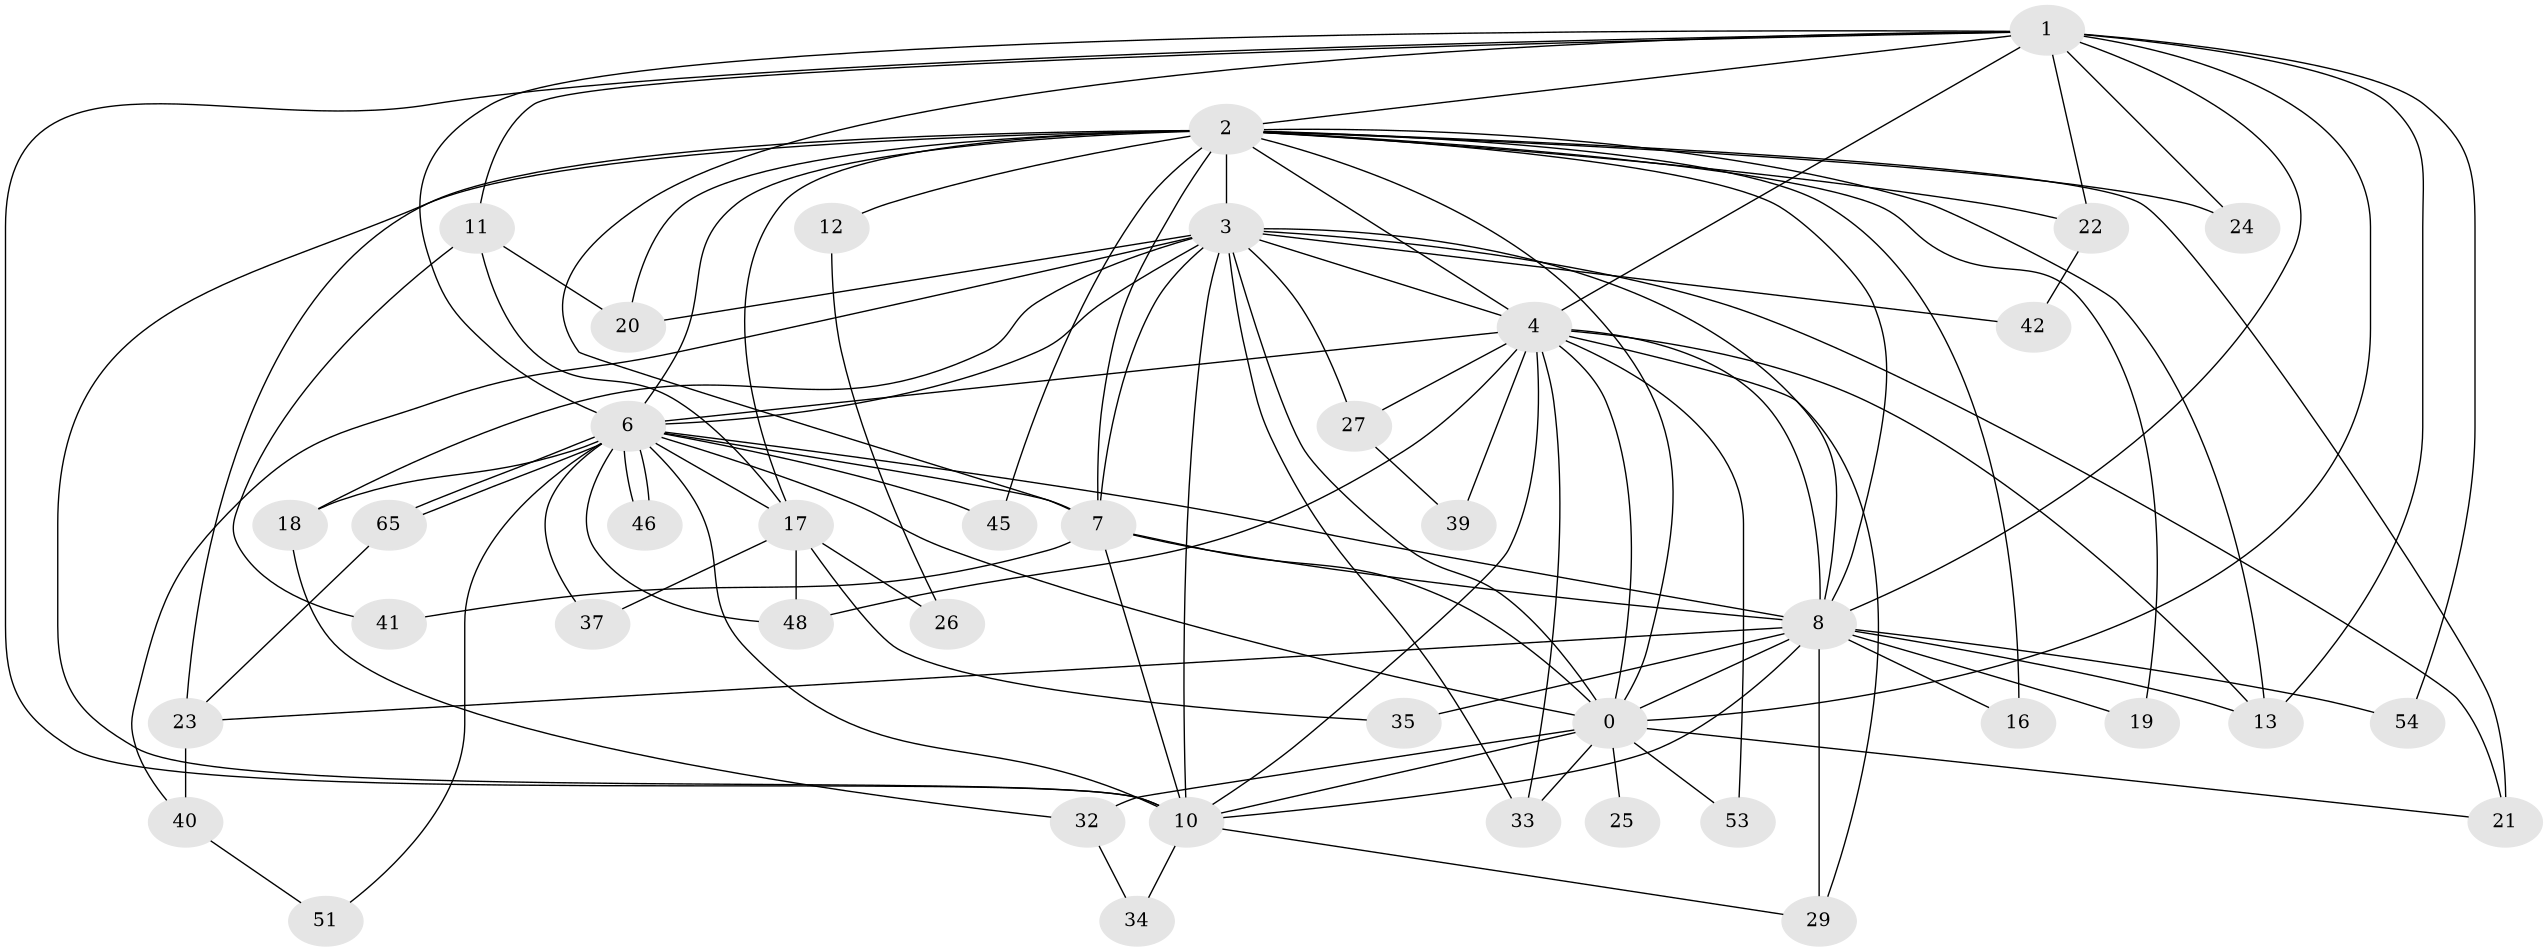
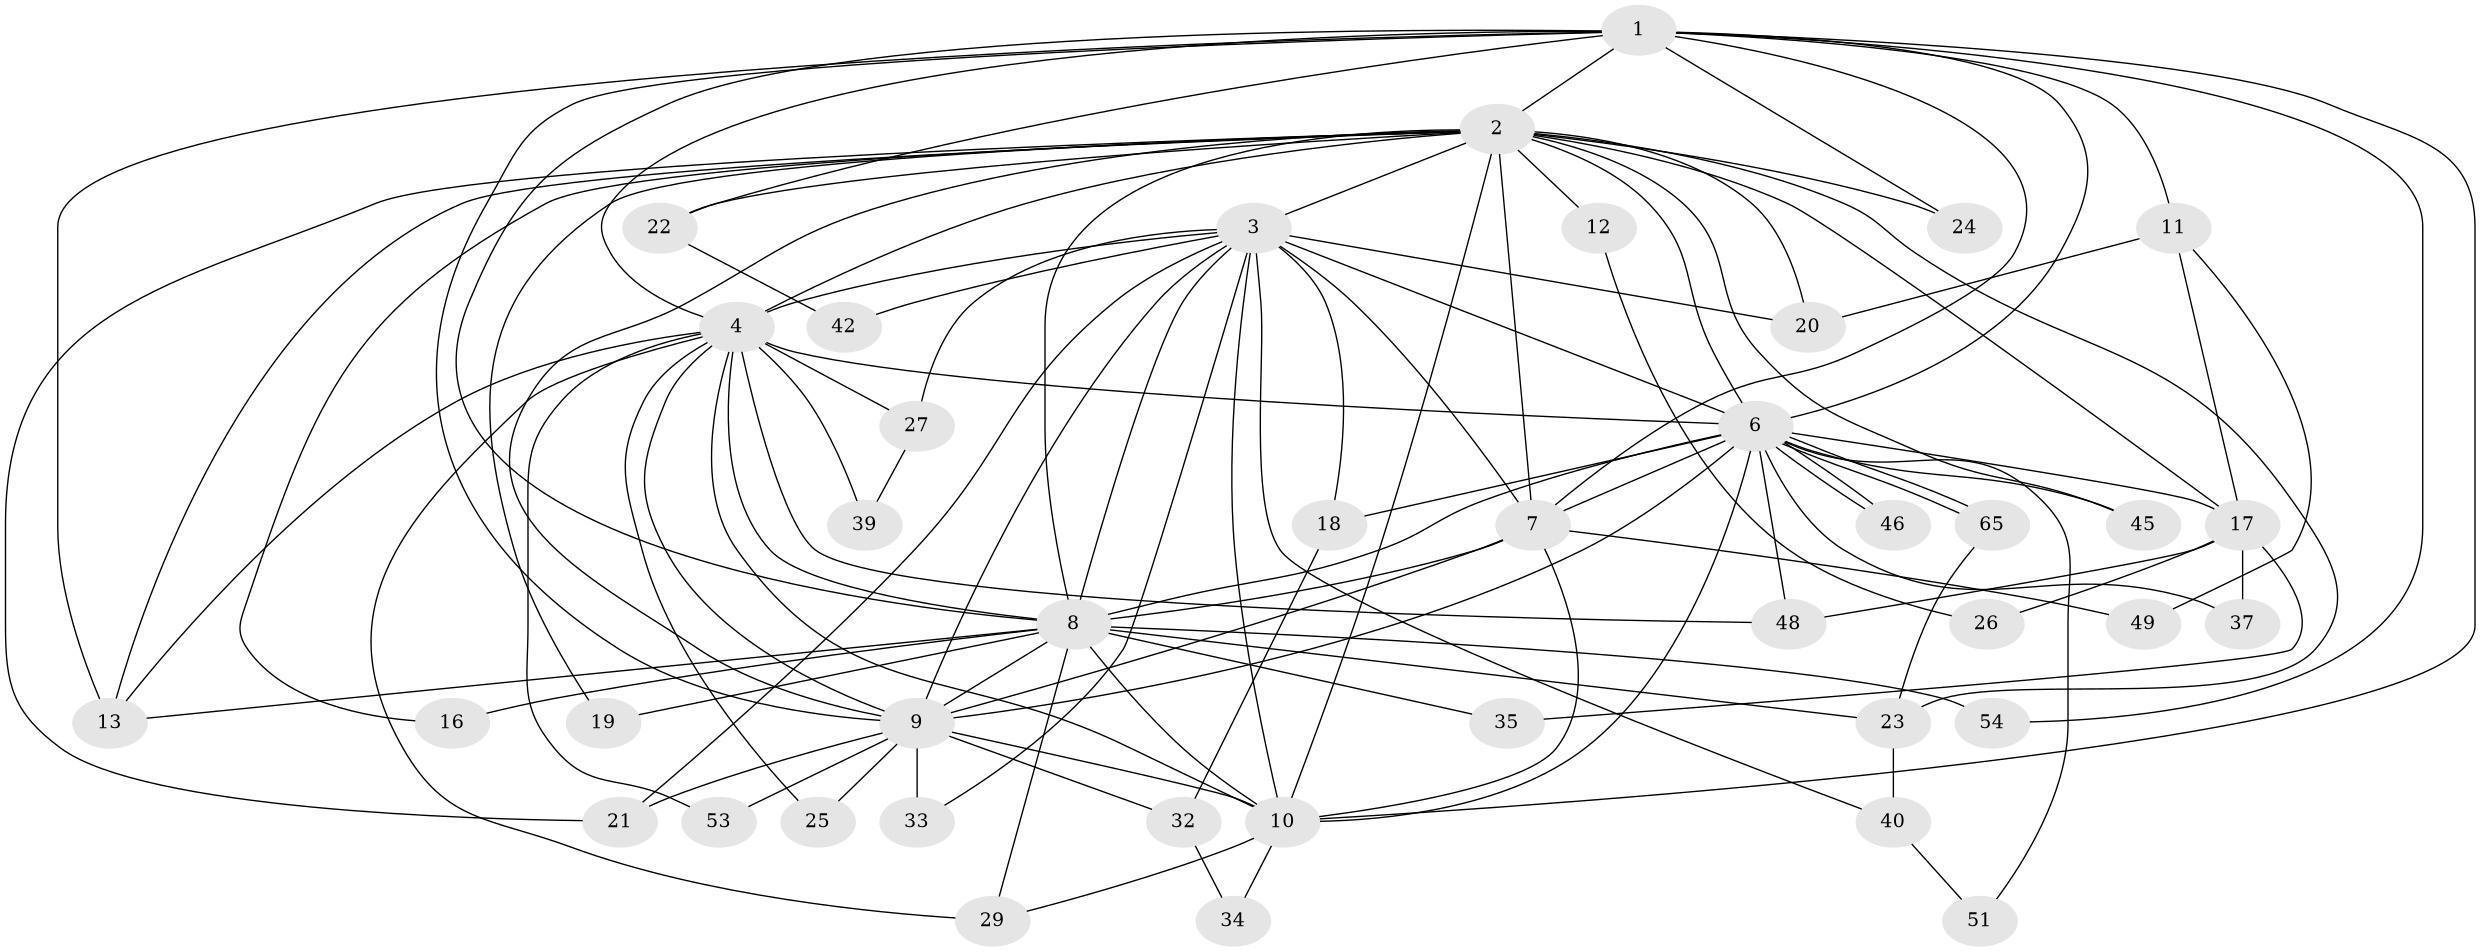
edge "4" -- "33": now "4" -- "25"
node "41": label "41" -> "49"
node "0": label "0" -> "9"
